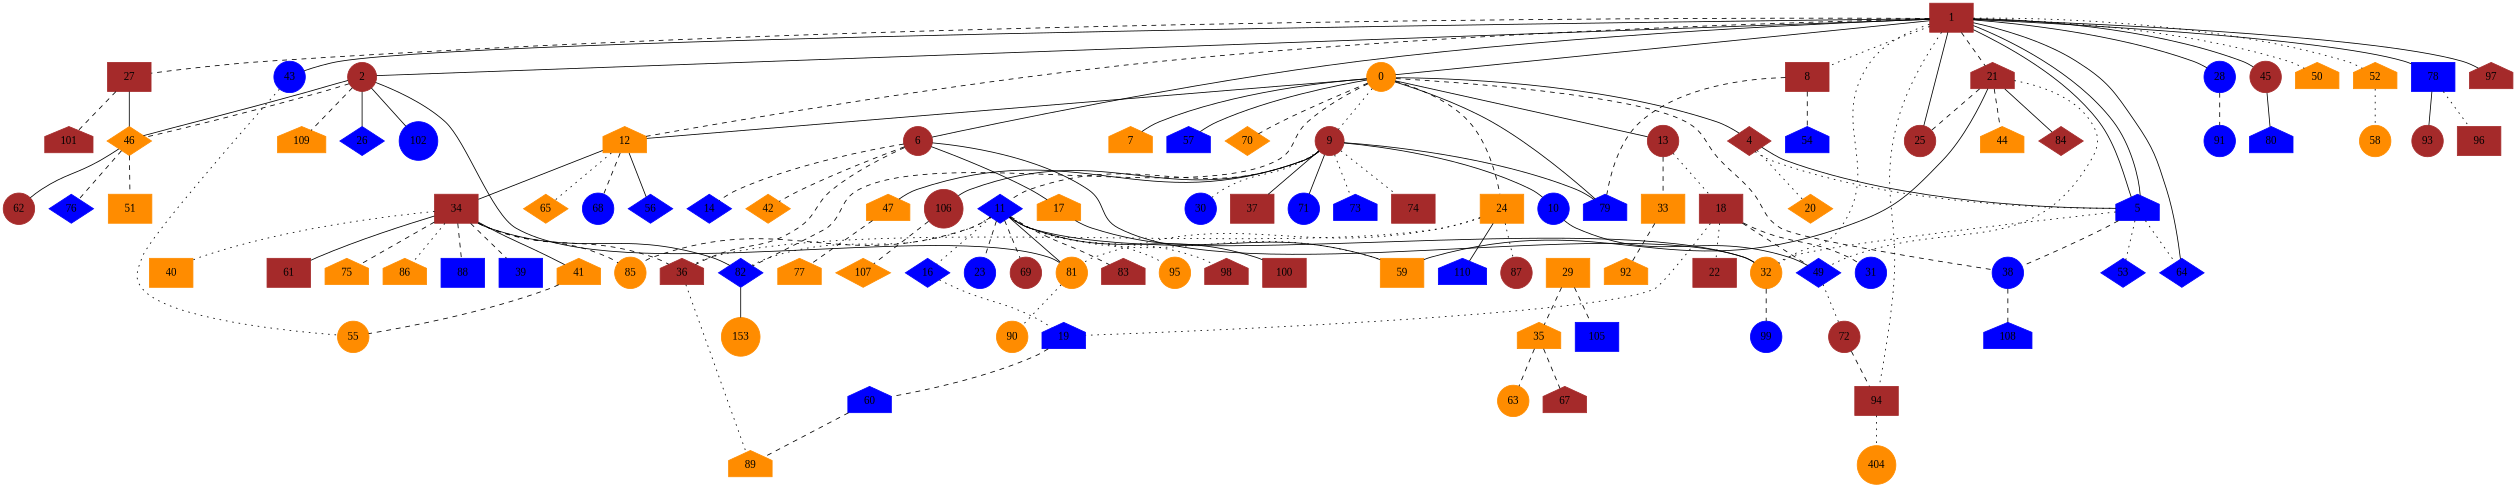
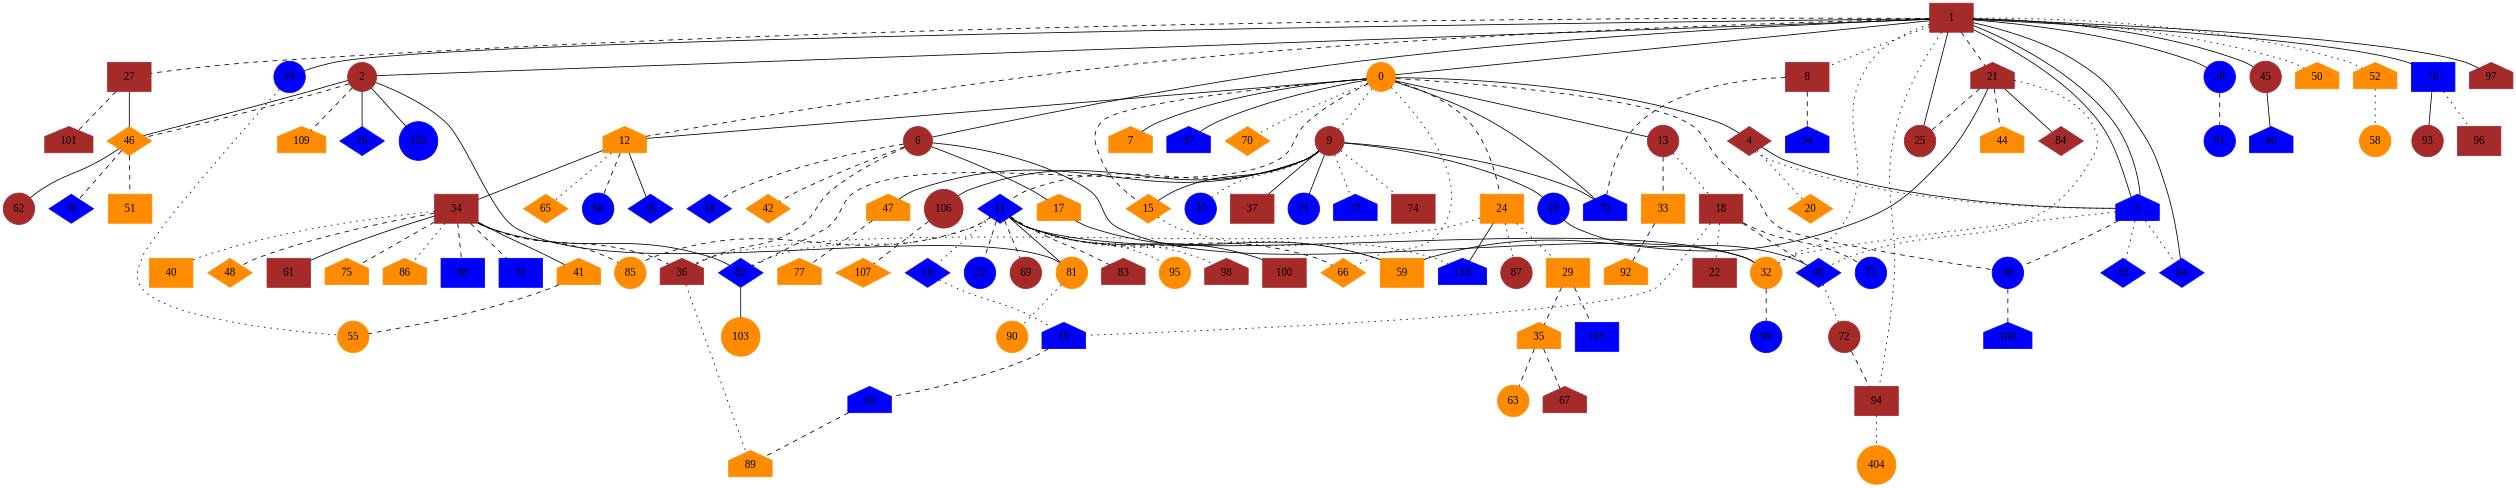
edge "0" -- "70": style dashed -> dotted
node "15": added
edge "24" -- "81": now "24" -- "29"
node "48": added
node "66": added
node "153": label "153" -> "103"
